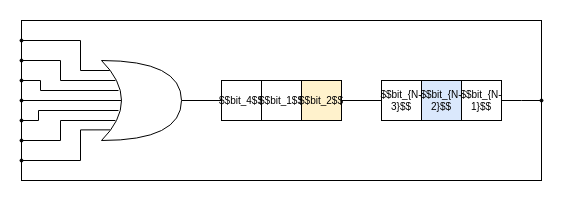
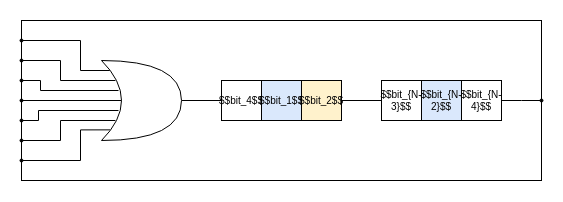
node "$$bit_1$$": fillcolor #ffffff -> #dae8fc
node "$$bit_{N-1}$$": label "$$bit_{N-1}$$" -> "$$bit_{N-4}$$"
